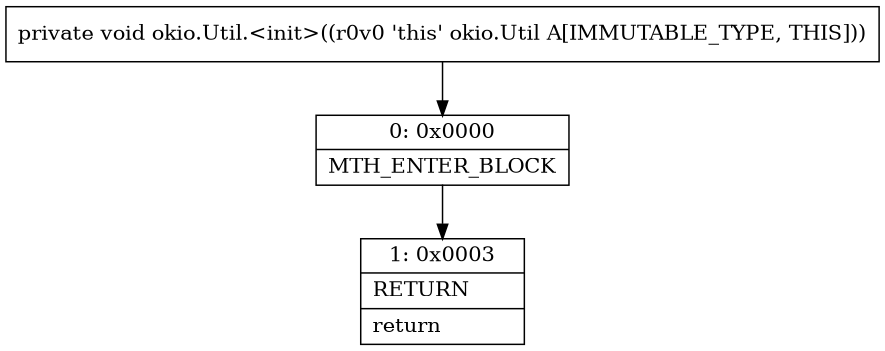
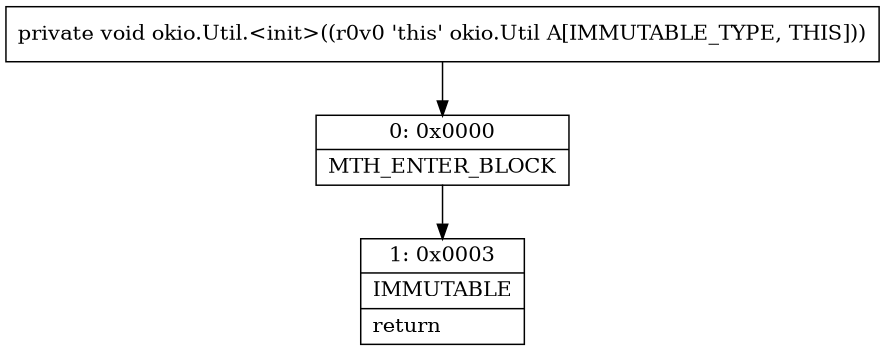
node "1: 0x0003": text "RETURN" -> "IMMUTABLE"
